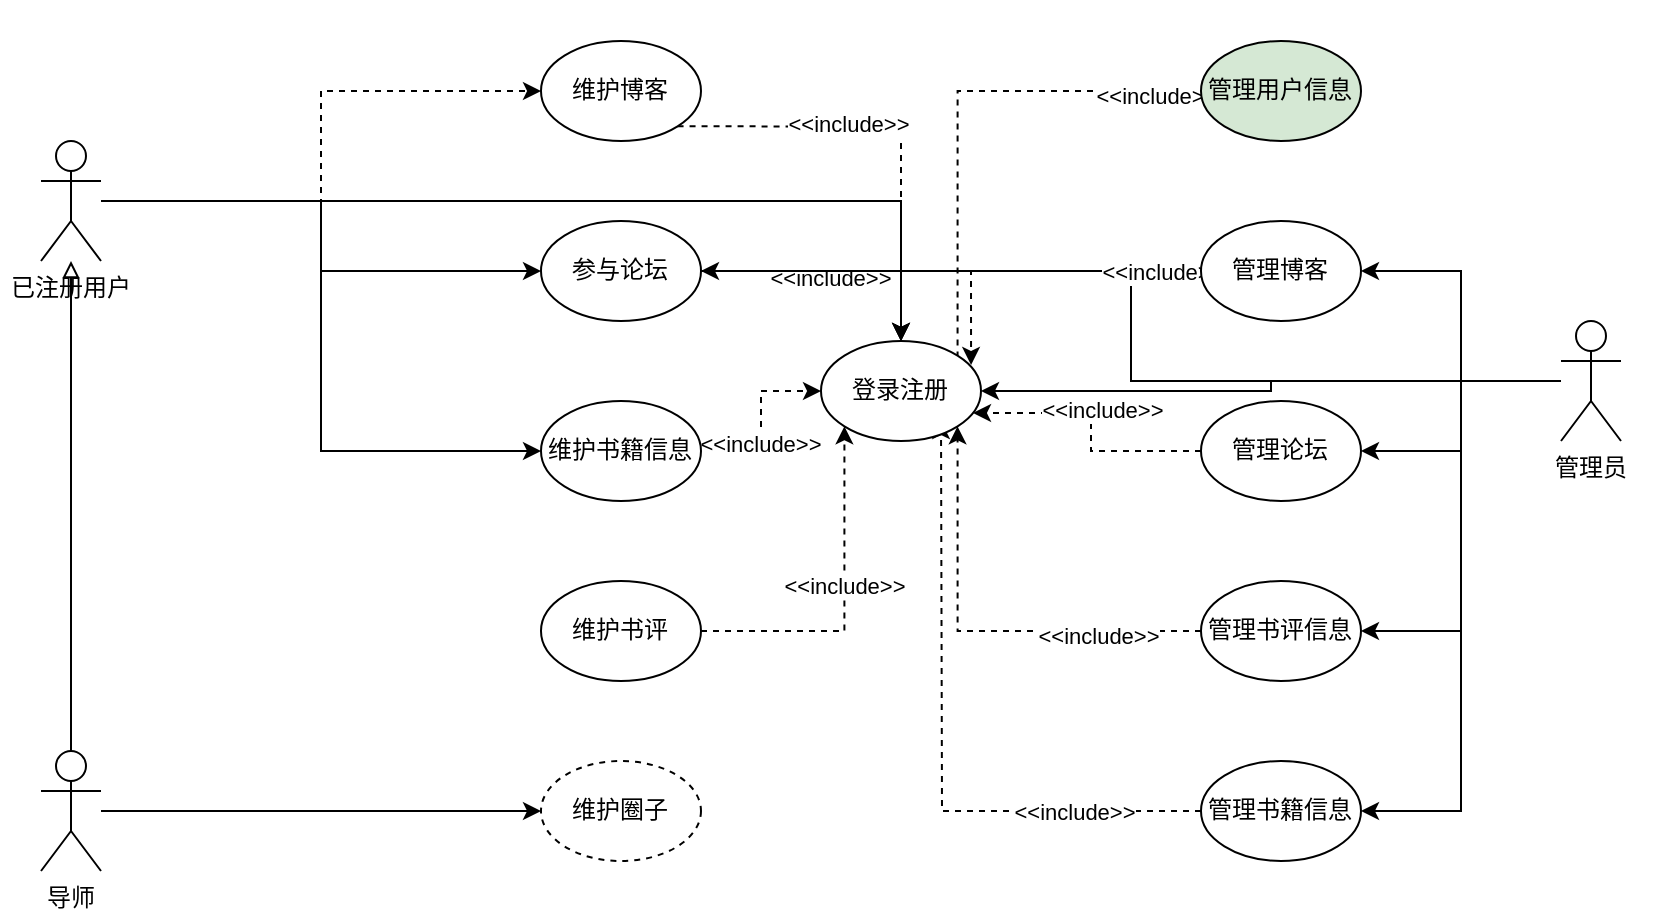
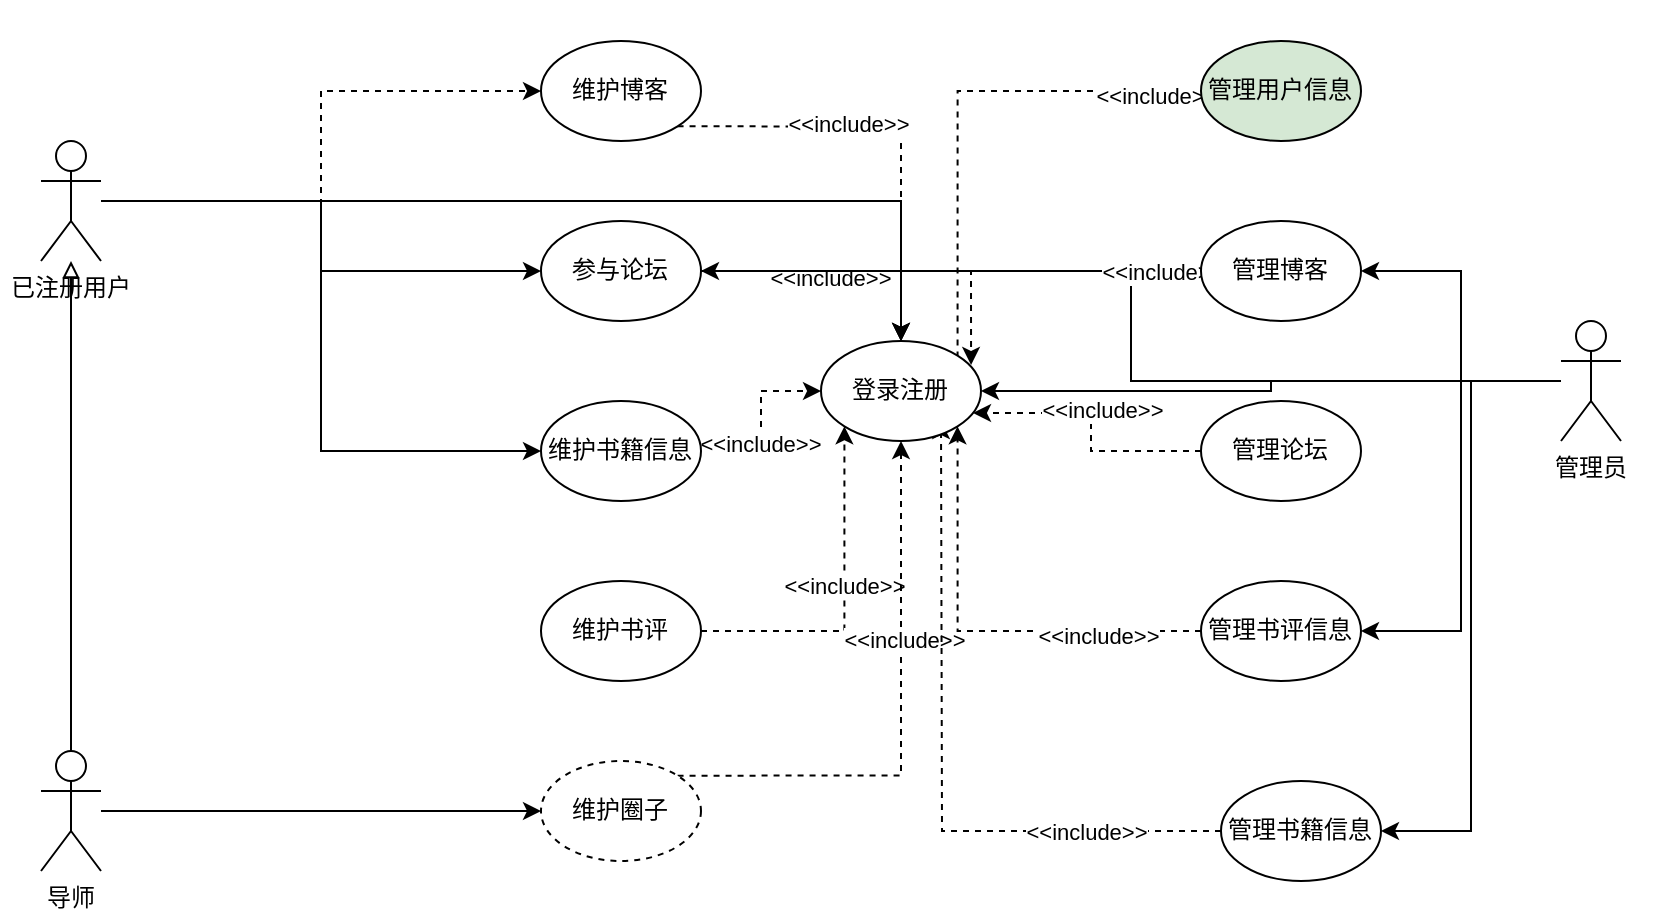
edge "管理员" -> "管理论坛": removed
edge "维护圈子" -> "登录注册": added, label "<<include>>"
node "管理书籍信息": moved (1281, 811) -> (1301, 831)
